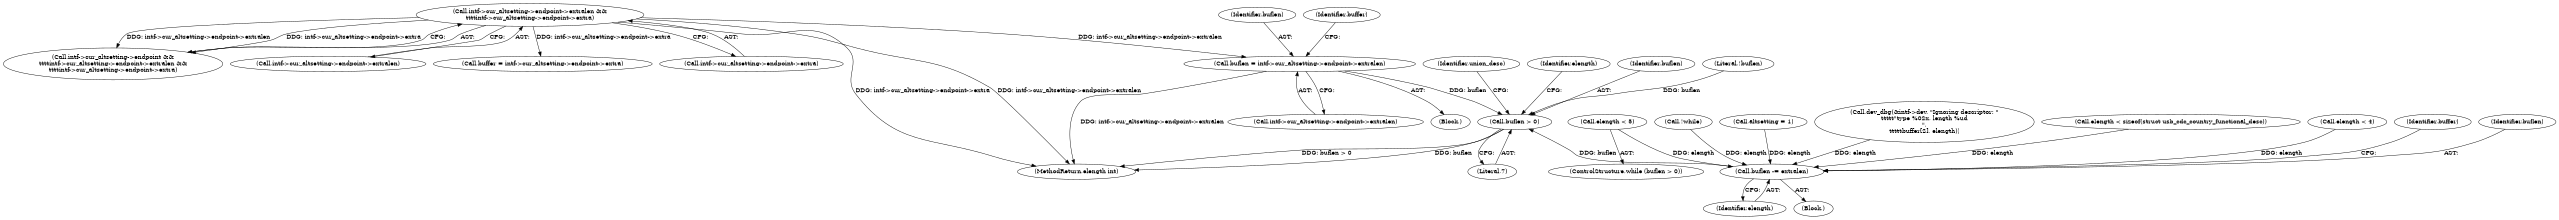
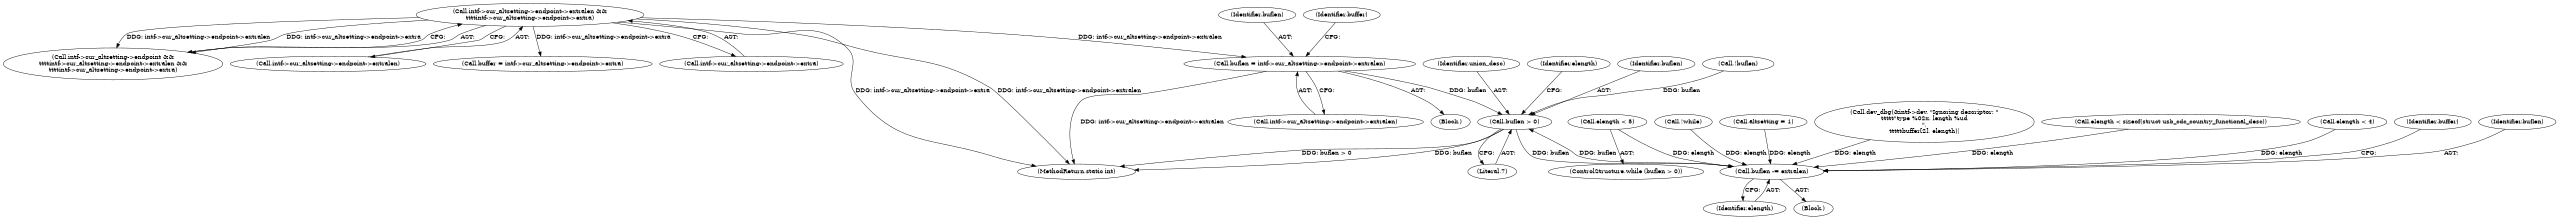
node "(Literal,!buflen)": label "(Literal,!buflen)" -> "(Call,!buflen)"
edge "(Identifier,union_desc)" -> "(Call,buflen > 0)": label "CFG: " -> "AST: "
edge "(Call,buflen > 0)" -> "(Call,buflen -= extralen)": added, label "DDG: buflen"
node "(MethodReturn,elength int)": label "(MethodReturn,elength int)" -> "(MethodReturn,static int)"
